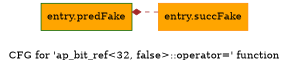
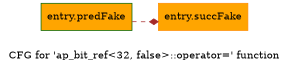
edge "entry.succFake" -> "entry.predFake": reversed
